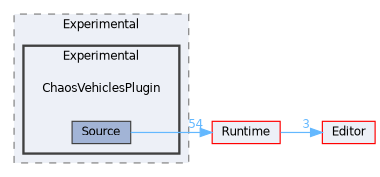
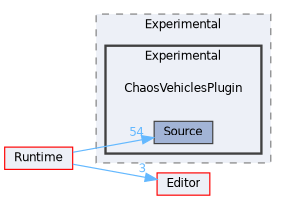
edge "Source" -> "Runtime": reversed
